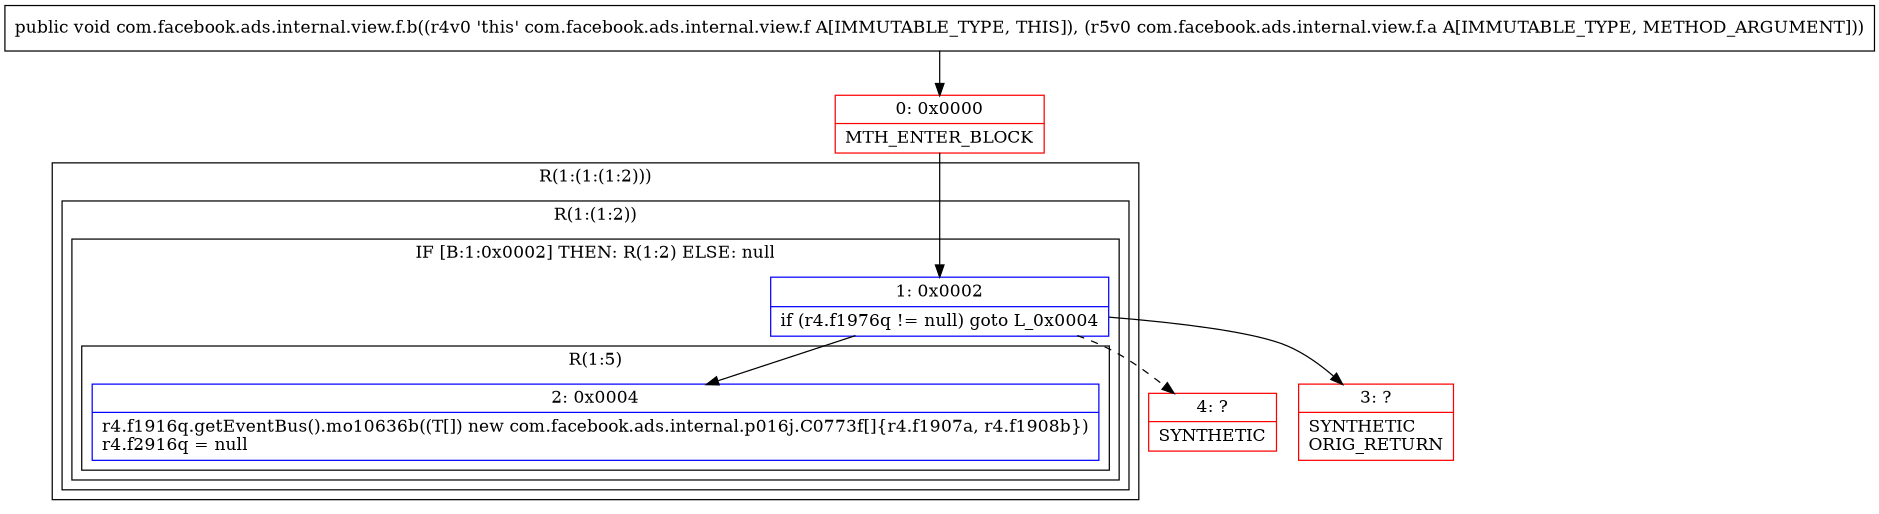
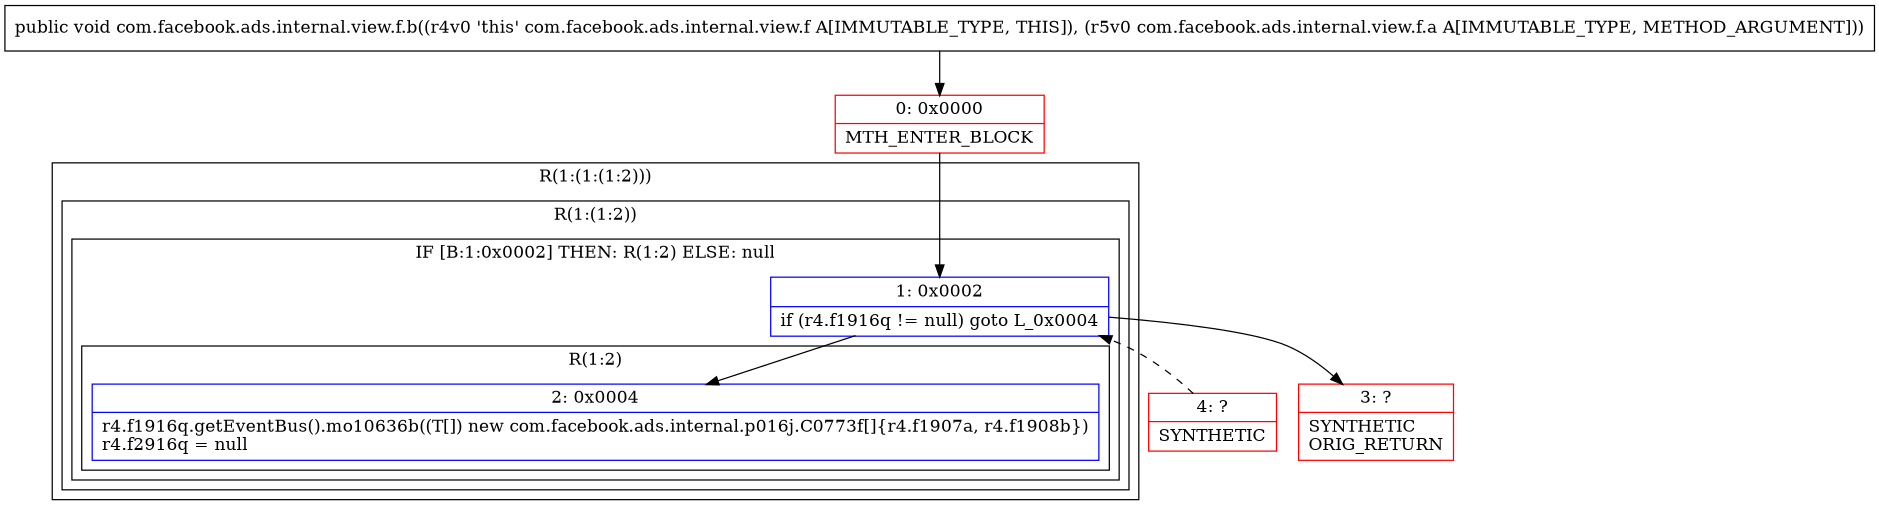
node "1: 0x0002": text "if (r4.f1976q != null) goto L_0x0004" -> "if (r4.f1916q != null) goto L_0x0004"
edge "1: 0x0002" -> "4: ?": reversed
cluster "R(1:5)": label "R(1:5)" -> "R(1:2)"
